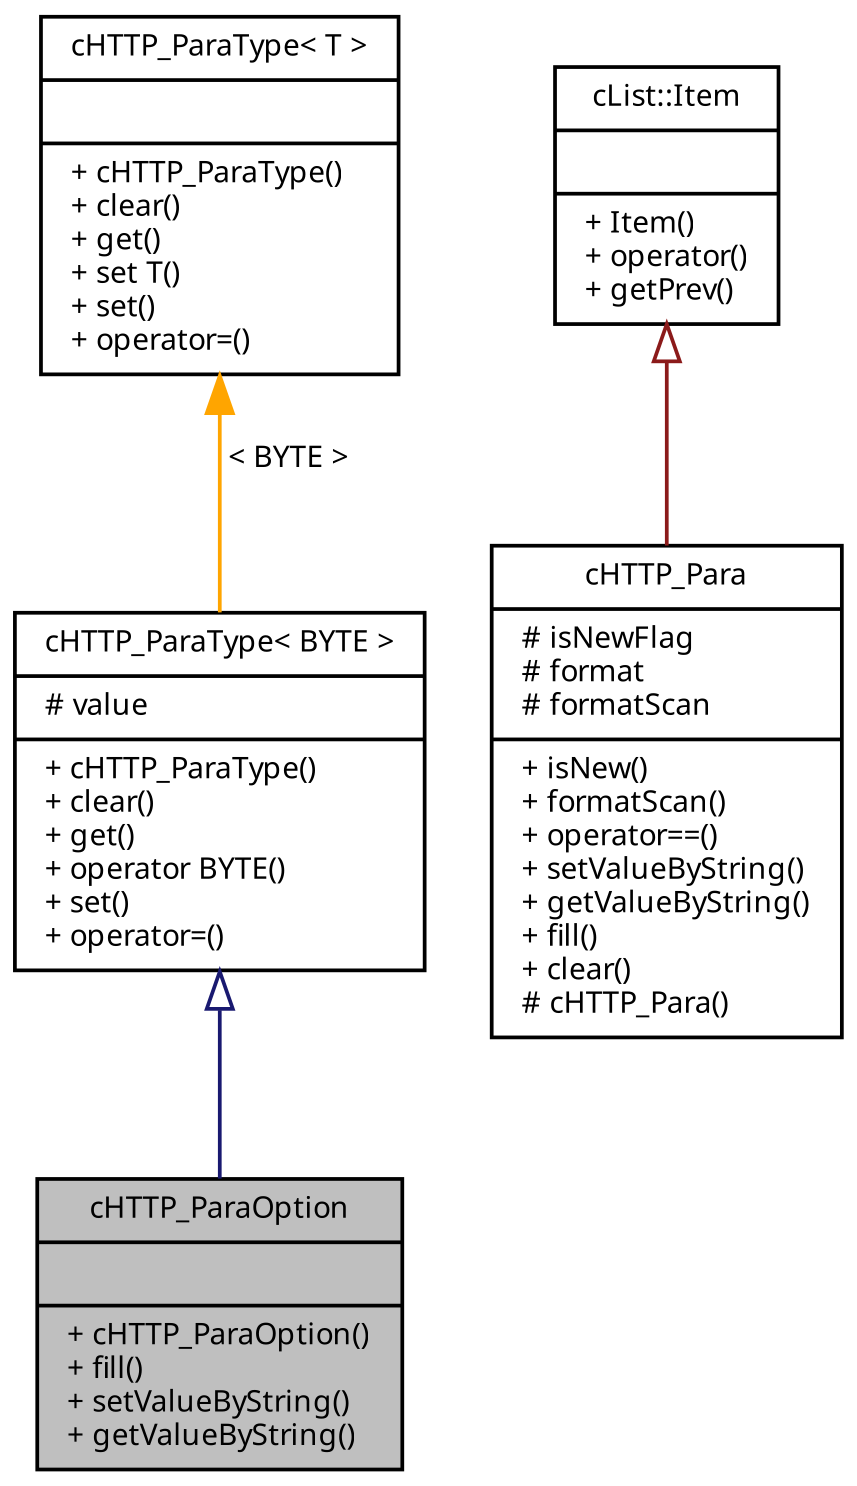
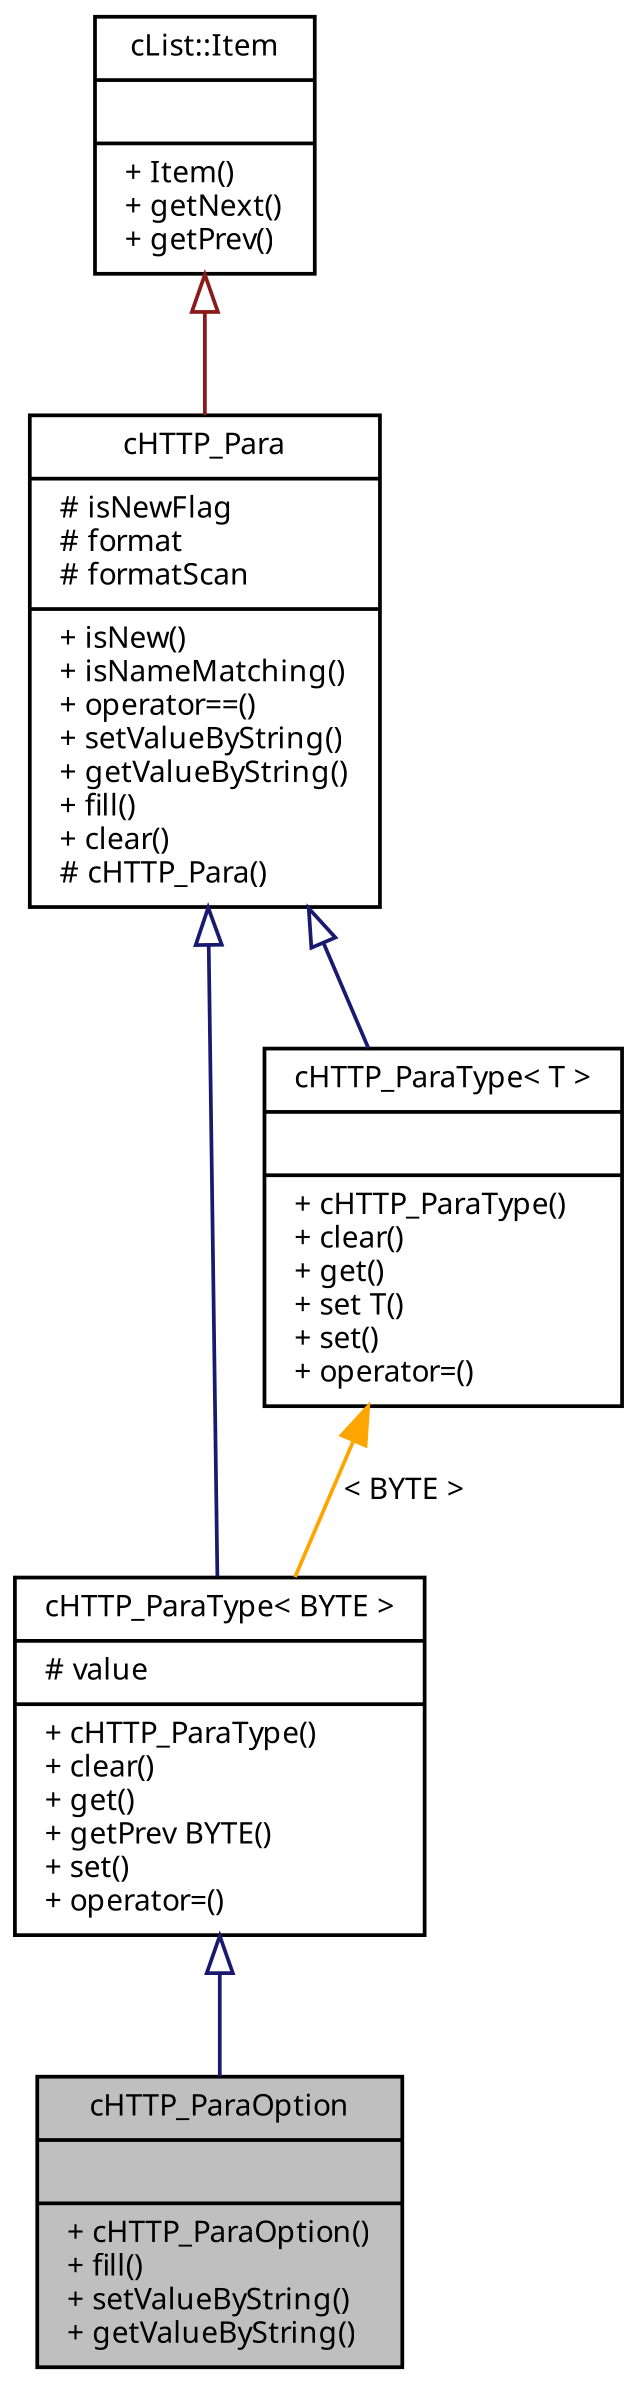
node "cList::Item": text "+ operator()" -> "+ getNext()"
node "cHTTP_Para": text "+ formatScan()" -> "+ isNameMatching()"
node "cHTTP_ParaType< BYTE >": text "+ operator BYTE()" -> "+ getPrev BYTE()"
edge "cHTTP_ParaType< T >" -> "cHTTP_Para": added
edge "cHTTP_ParaType< BYTE >" -> "cHTTP_Para": added
